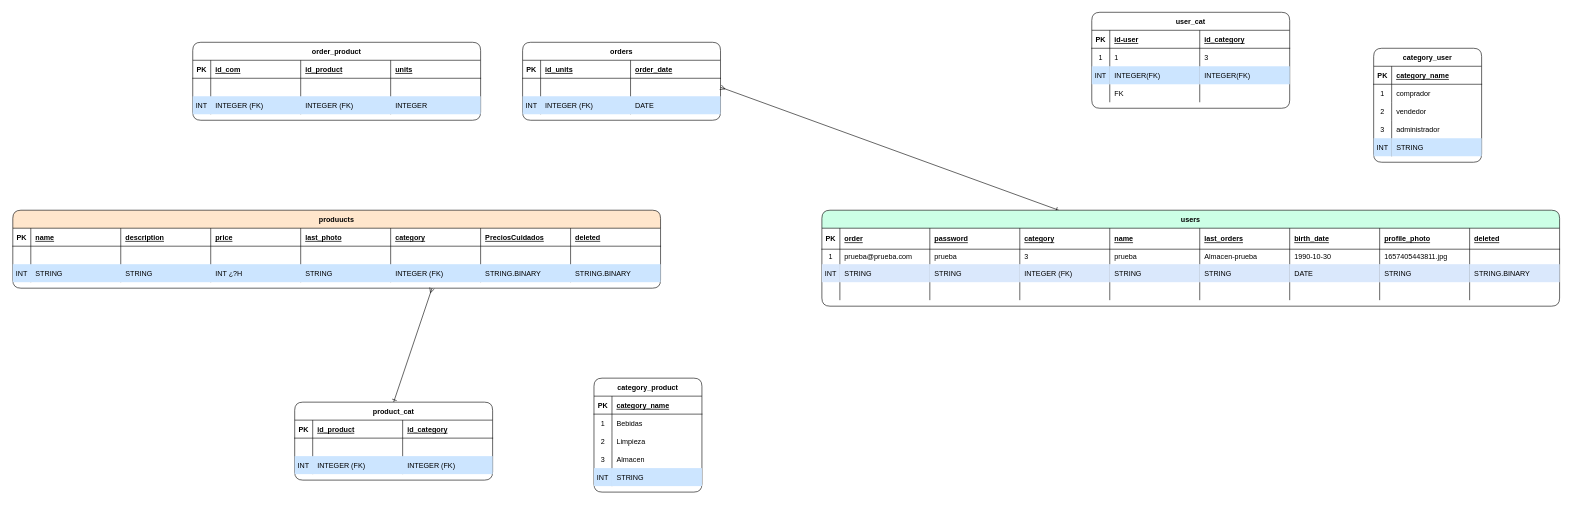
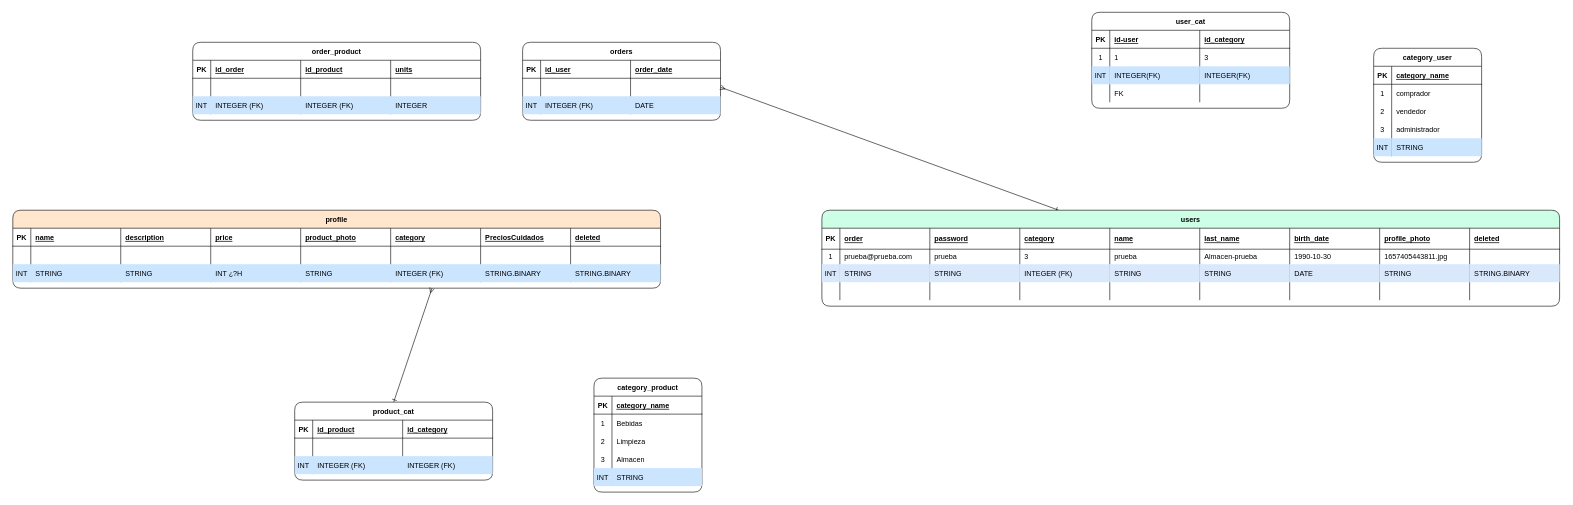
node "id_com": label "id_com" -> "id_order"
node "id_units": label "id_units" -> "id_user"
node "produucts": label "produucts" -> "profile"
node "last_photo": label "last_photo" -> "product_photo"
node "last_orders": label "last_orders" -> "last_name"
